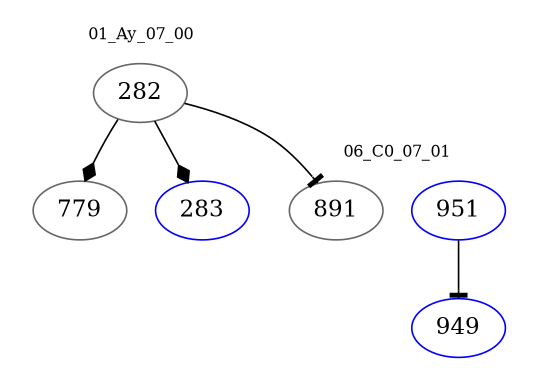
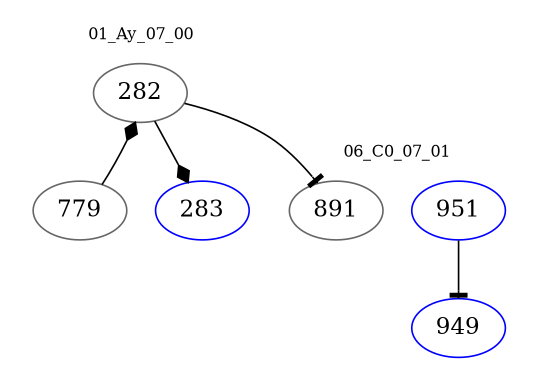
edge "282" -> "779": reversed
